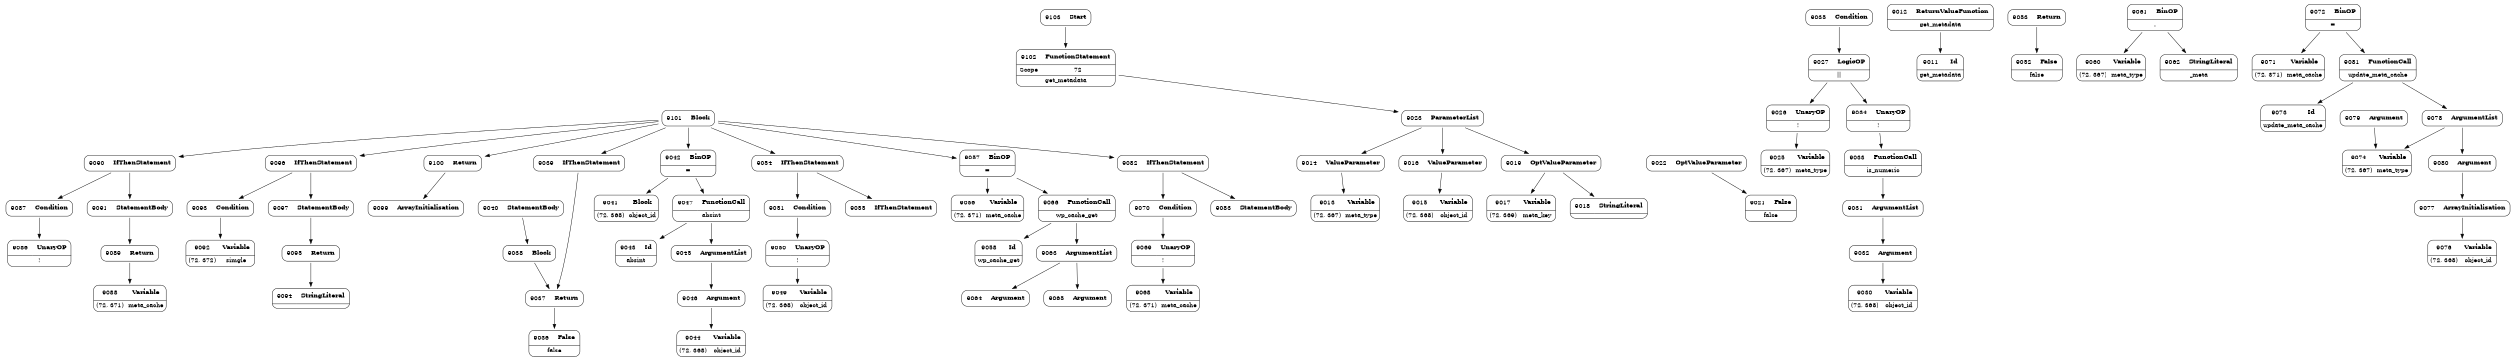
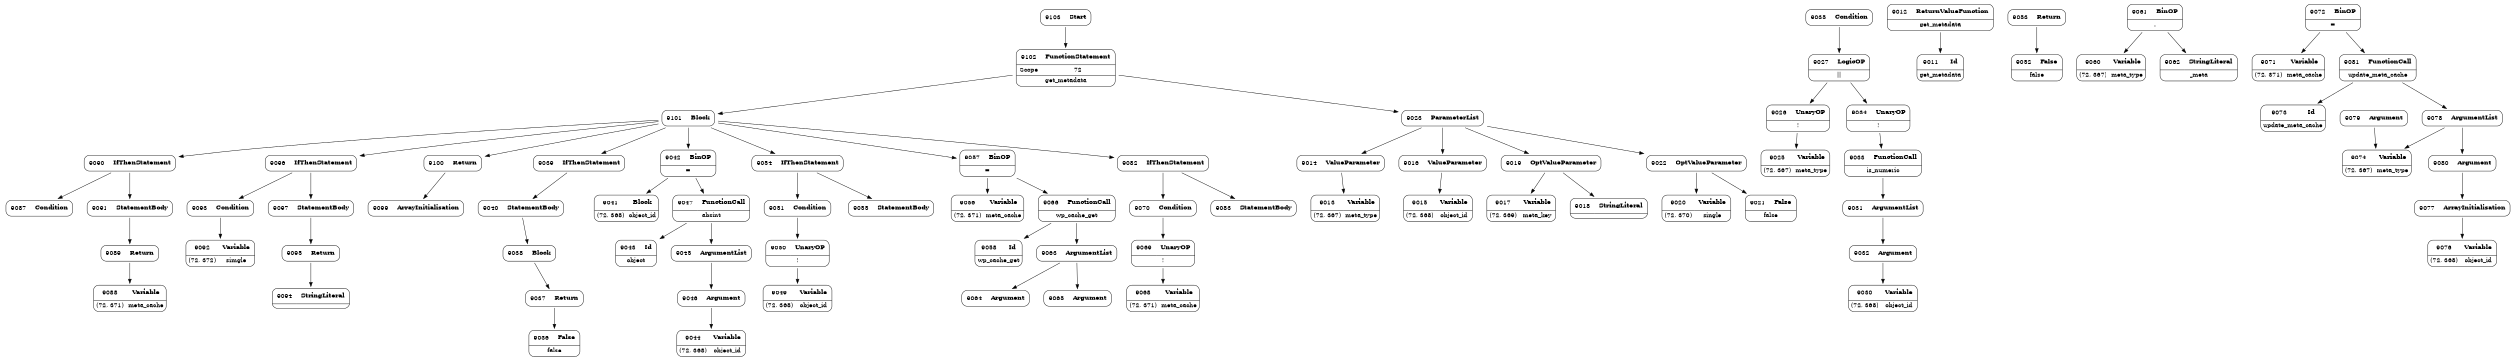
edge "9102" -> "9101": added
edge "9023" -> "9022": added
node "9055": text "IfThenStatement" -> "StatementBody"
node "9020": added
edge "9039" -> "9037": now "9039" -> "9040"
node "9086": removed
node "9043": text "absint" -> "object"
